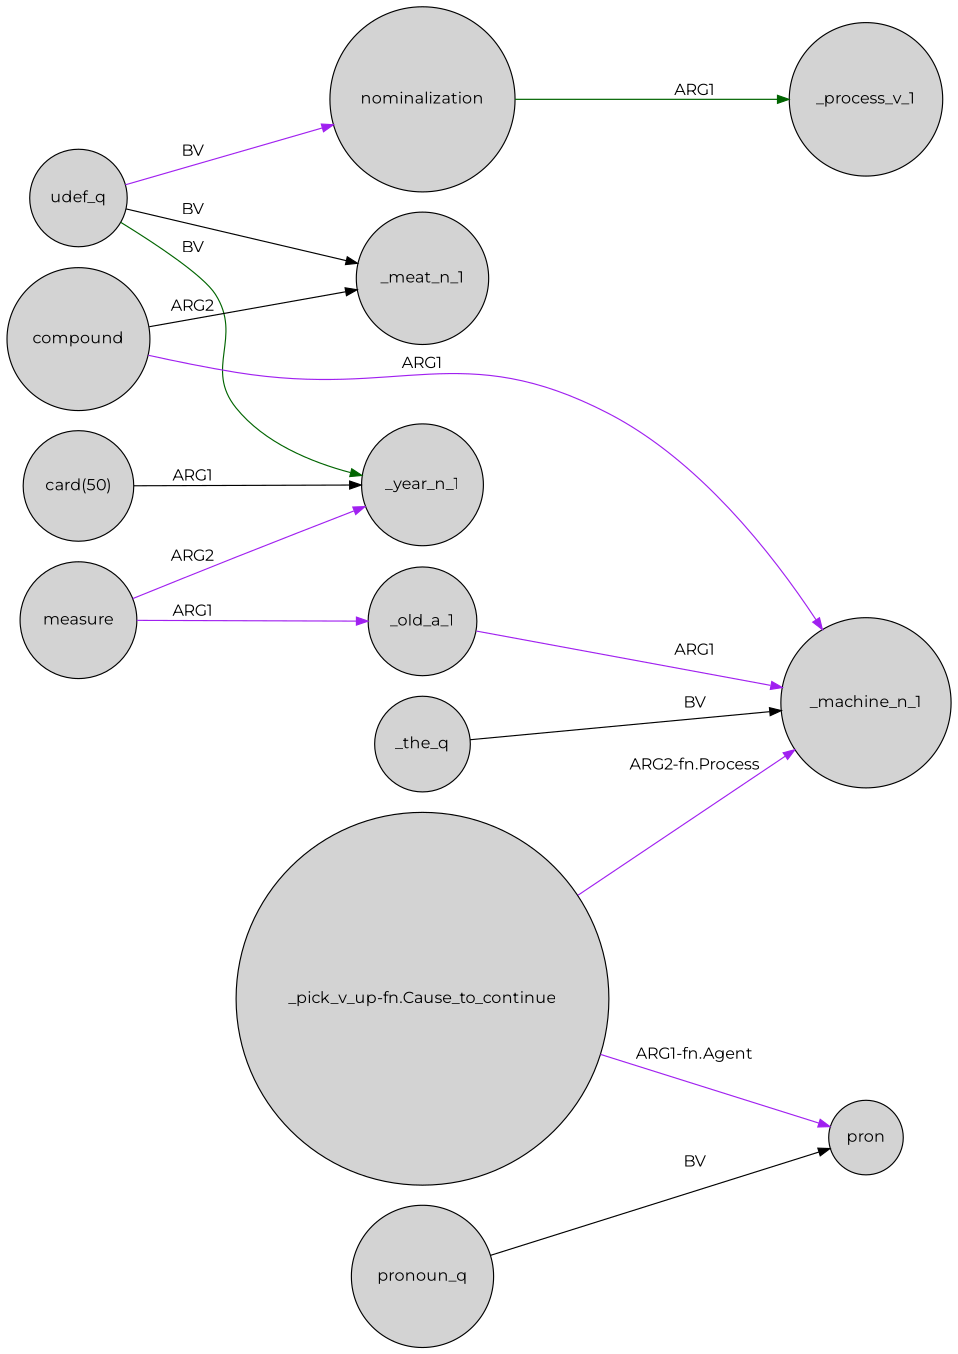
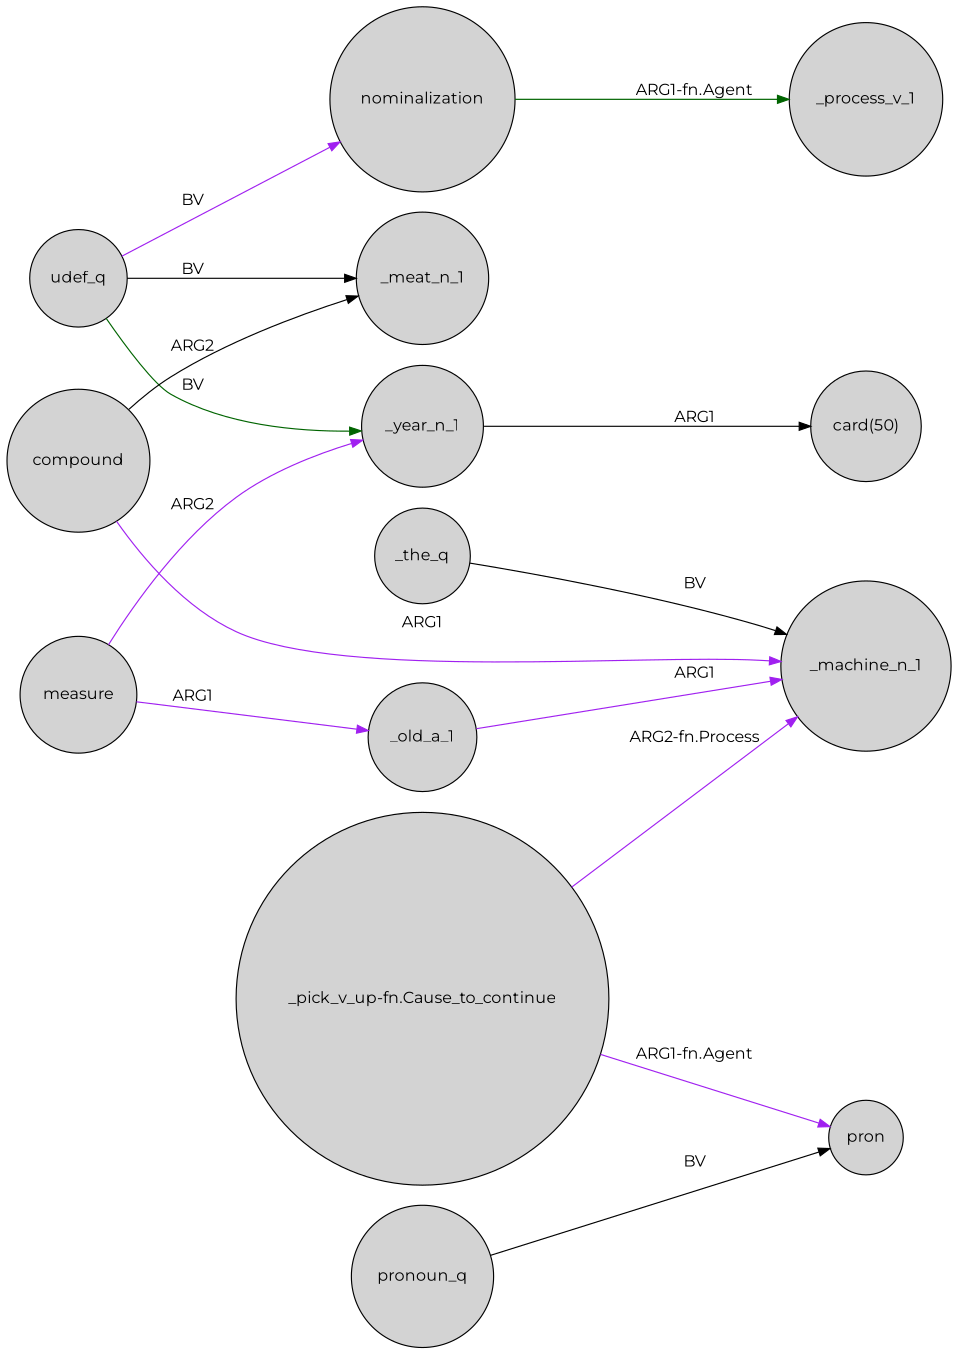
edge "nominalization" -> "_process_v_1": label "ARG1" -> "ARG1-fn.Agent"
edge "card(50)" -> "_year_n_1": reversed
